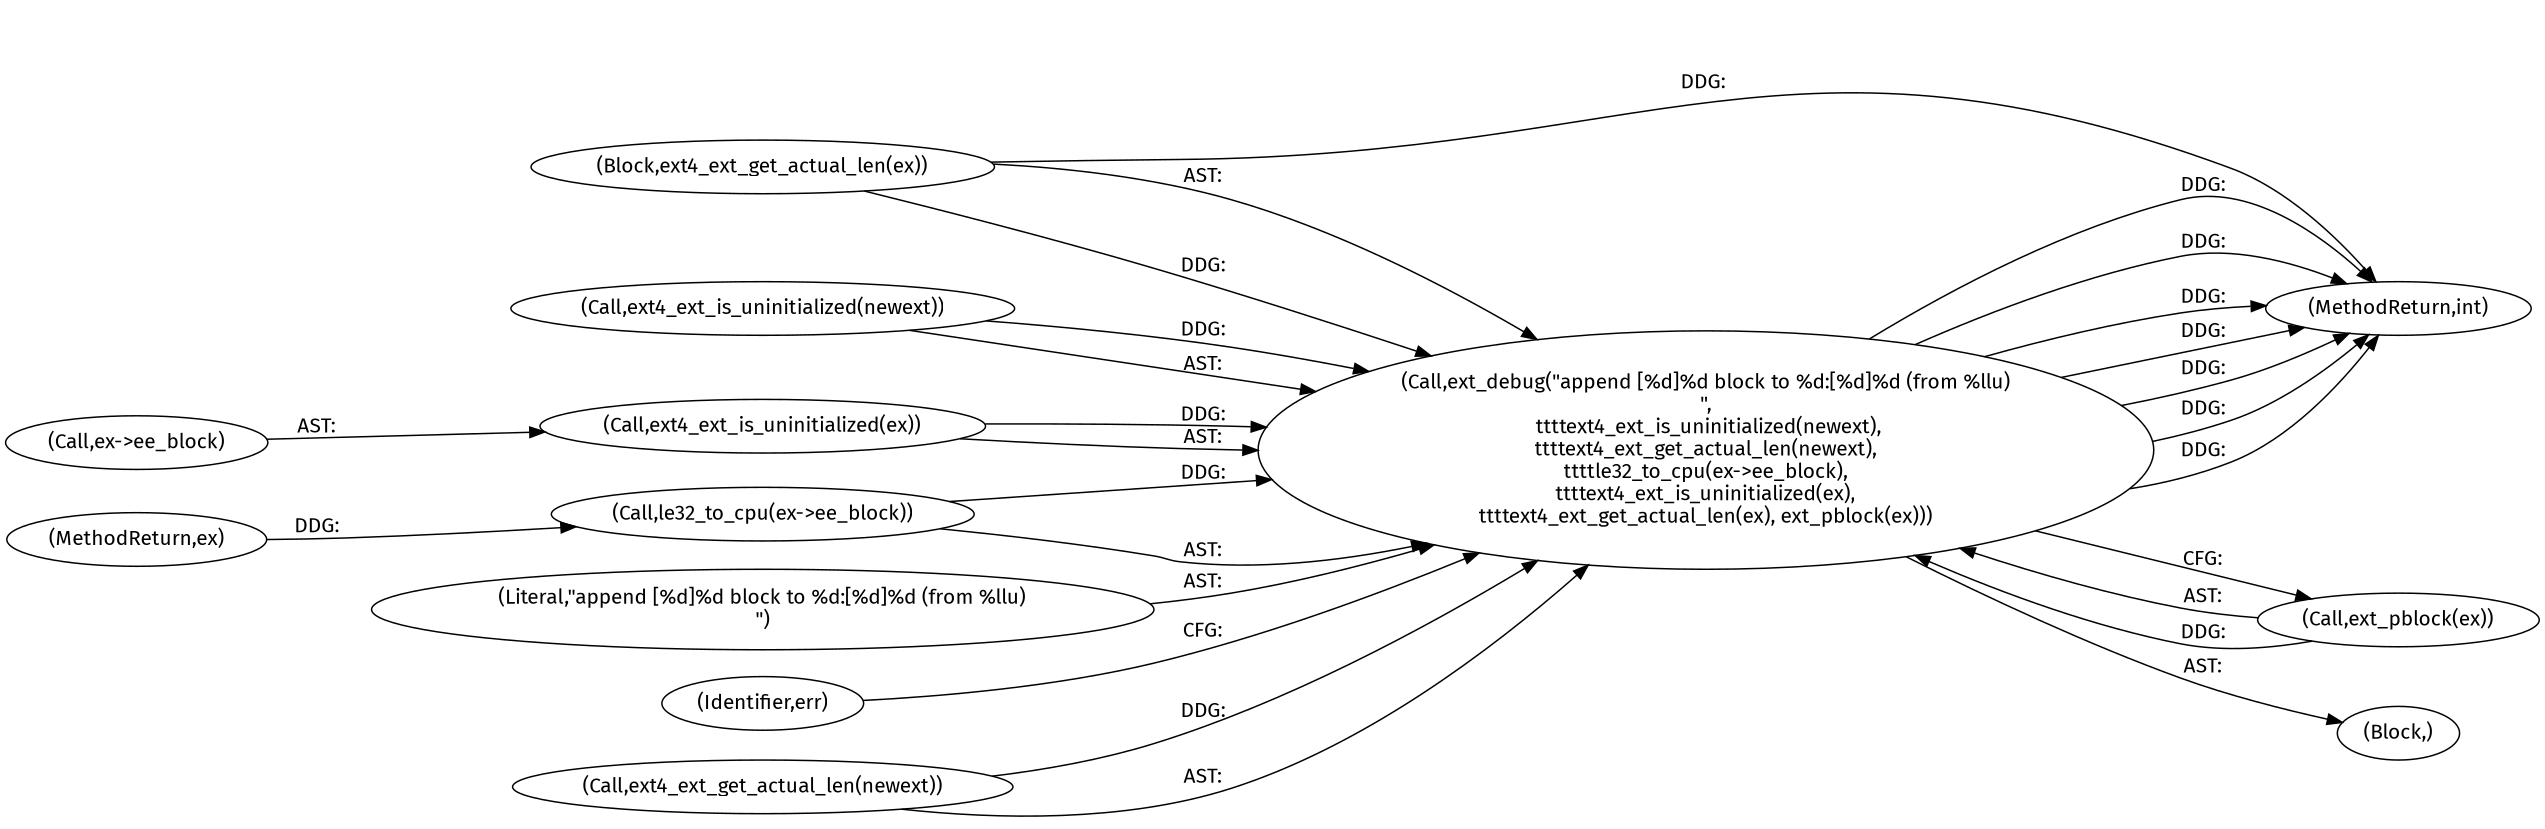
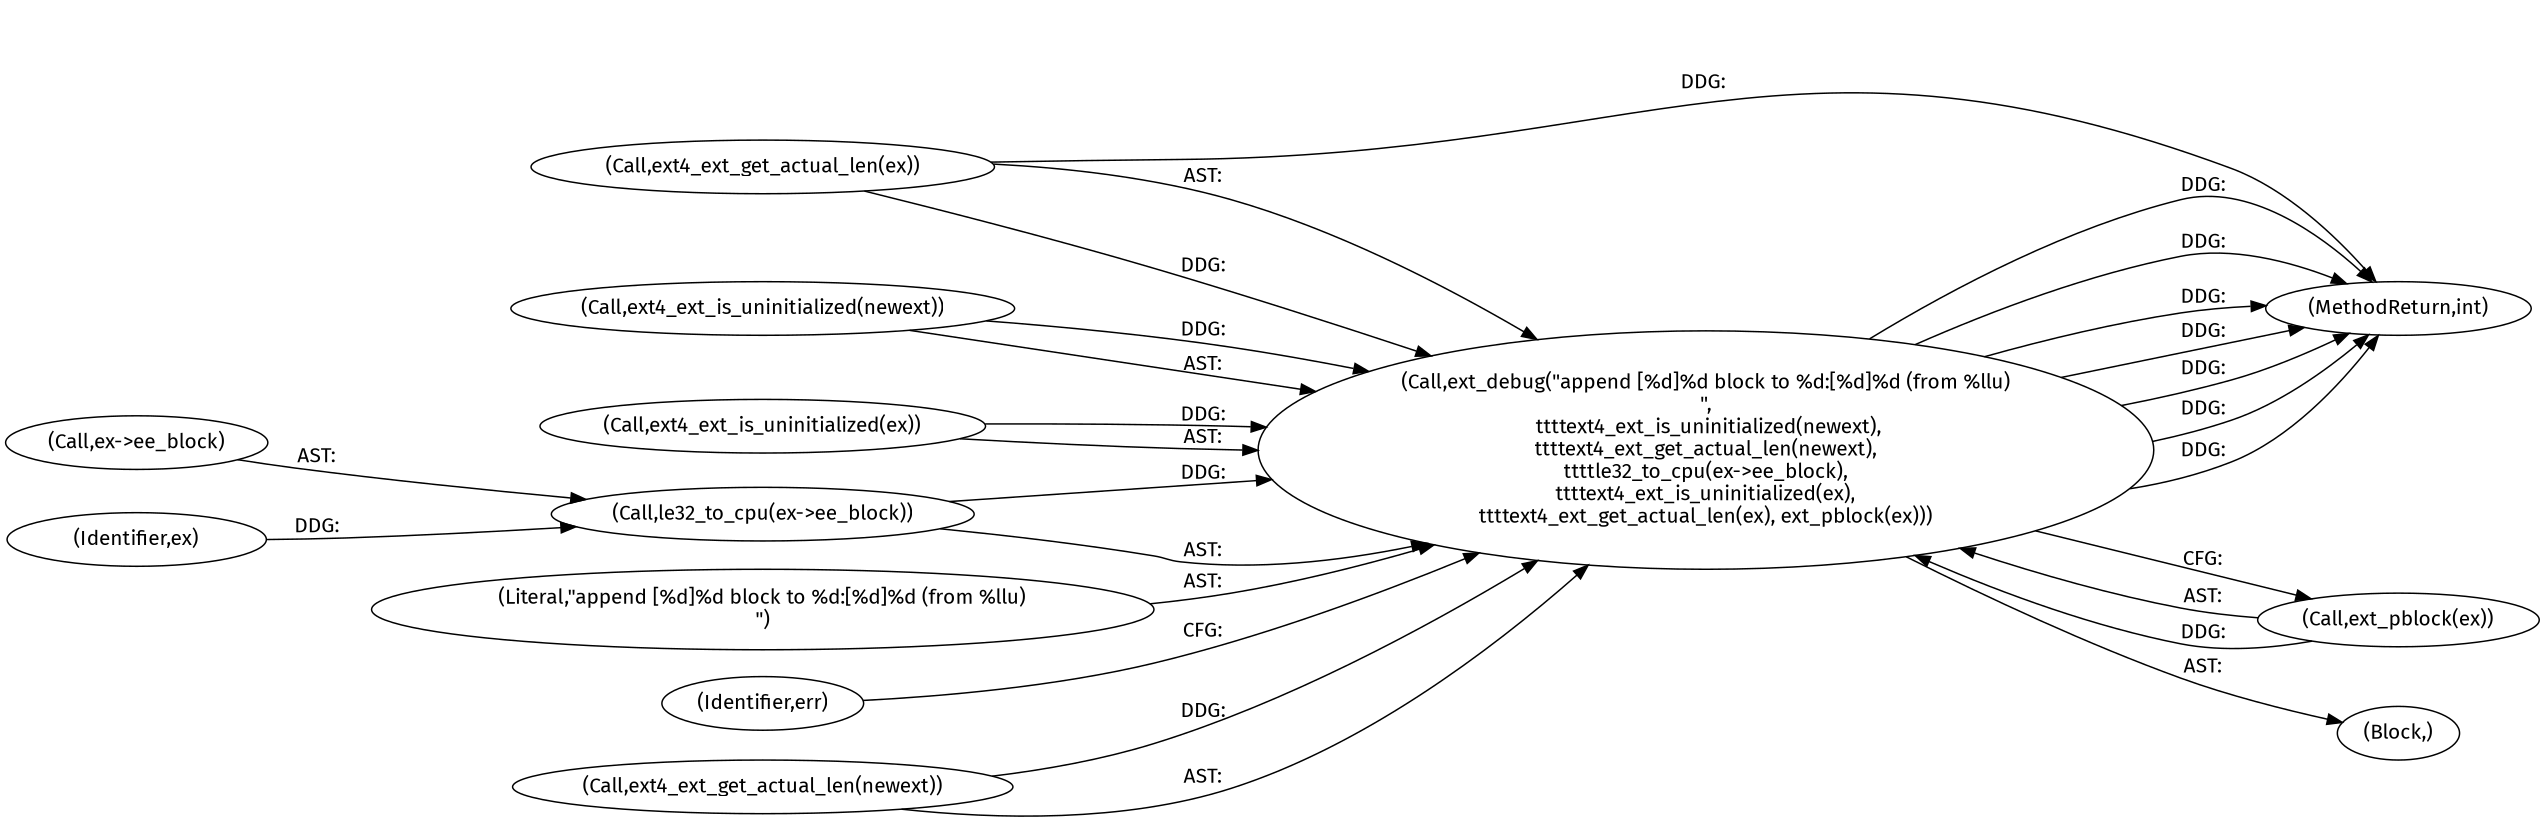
node "(Block,ext4_ext_get_actual_len(ex))": label "(Block,ext4_ext_get_actual_len(ex))" -> "(Call,ext4_ext_get_actual_len(ex))"
edge "(Call,ex->ee_block)" -> "(Call,ext4_ext_is_uninitialized(ex))": now "(Call,ex->ee_block)" -> "(Call,le32_to_cpu(ex->ee_block))"
node "(MethodReturn,ex)": label "(MethodReturn,ex)" -> "(Identifier,ex)"
